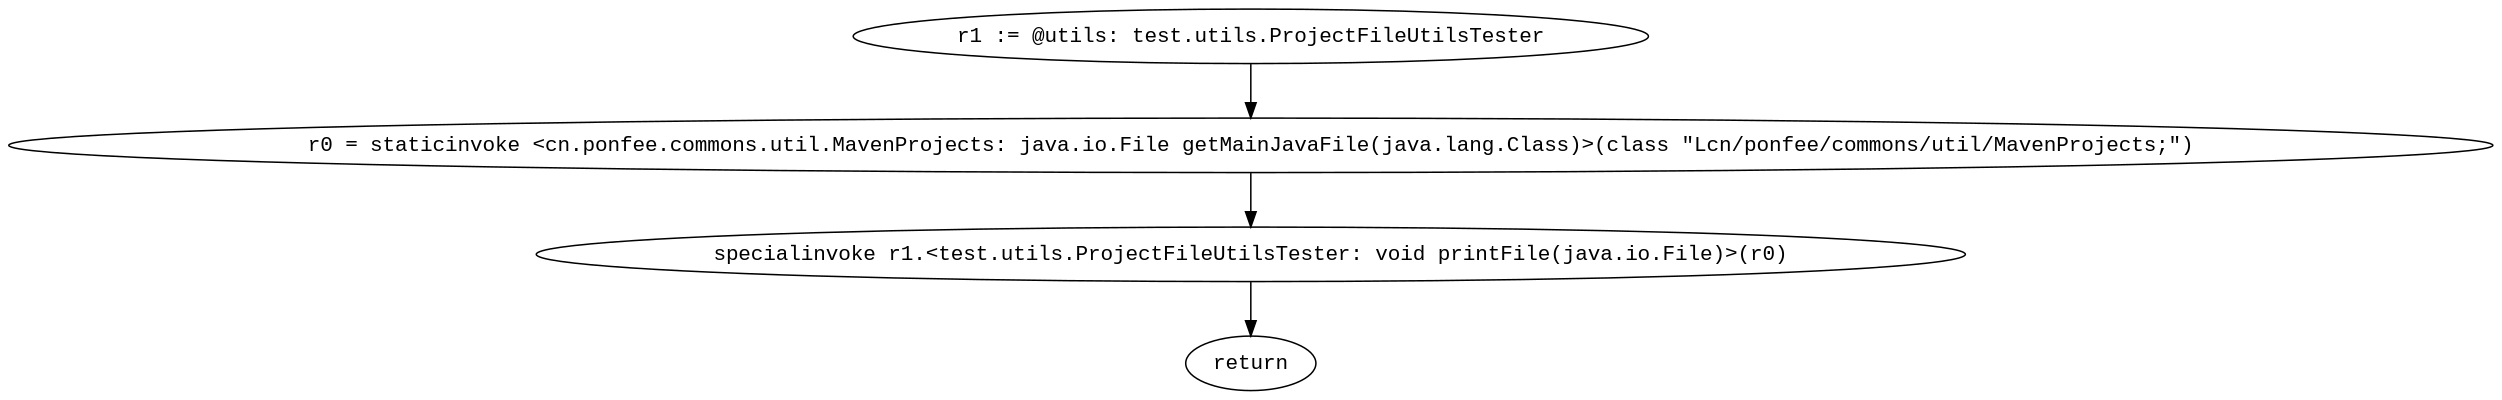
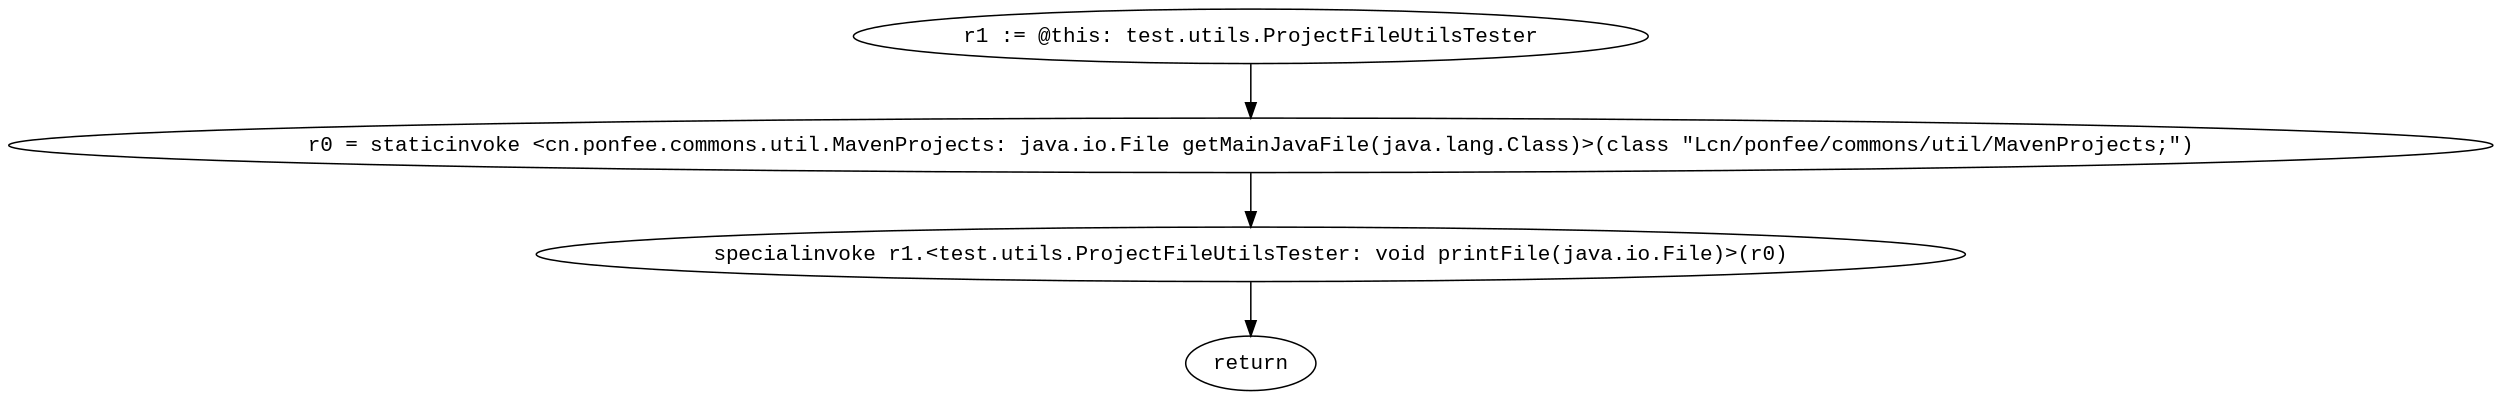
node "r1 := @utils: test.utils.ProjectFileUtilsTester": label "r1 := @utils: test.utils.ProjectFileUtilsTester" -> "r1 := @this: test.utils.ProjectFileUtilsTester"
